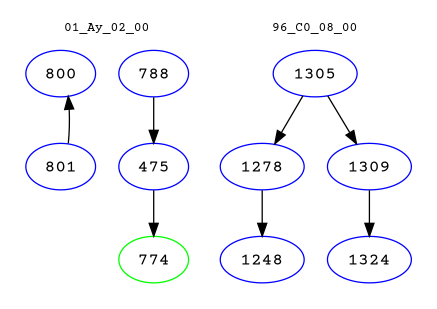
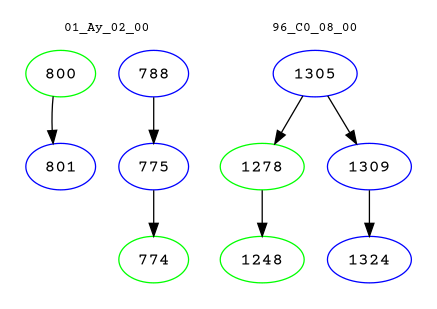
node "800": color blue -> green
edge "801" -> "800": reversed
node "475": label "475" -> "775"
node "1278": color blue -> green
node "1248": color blue -> green
